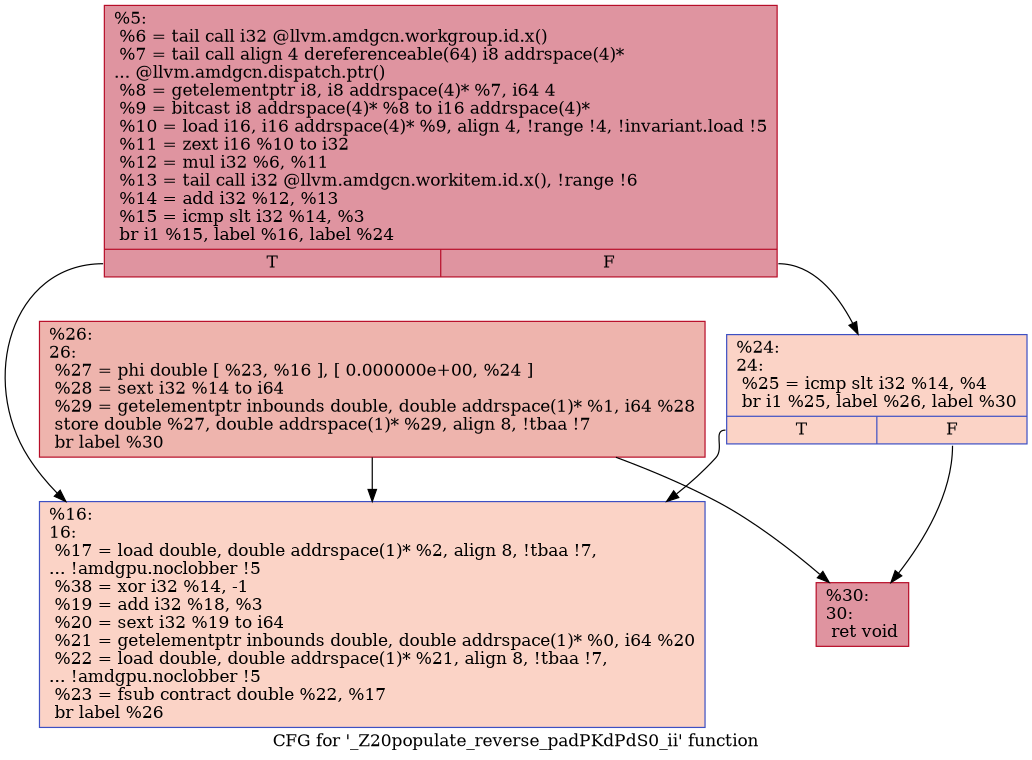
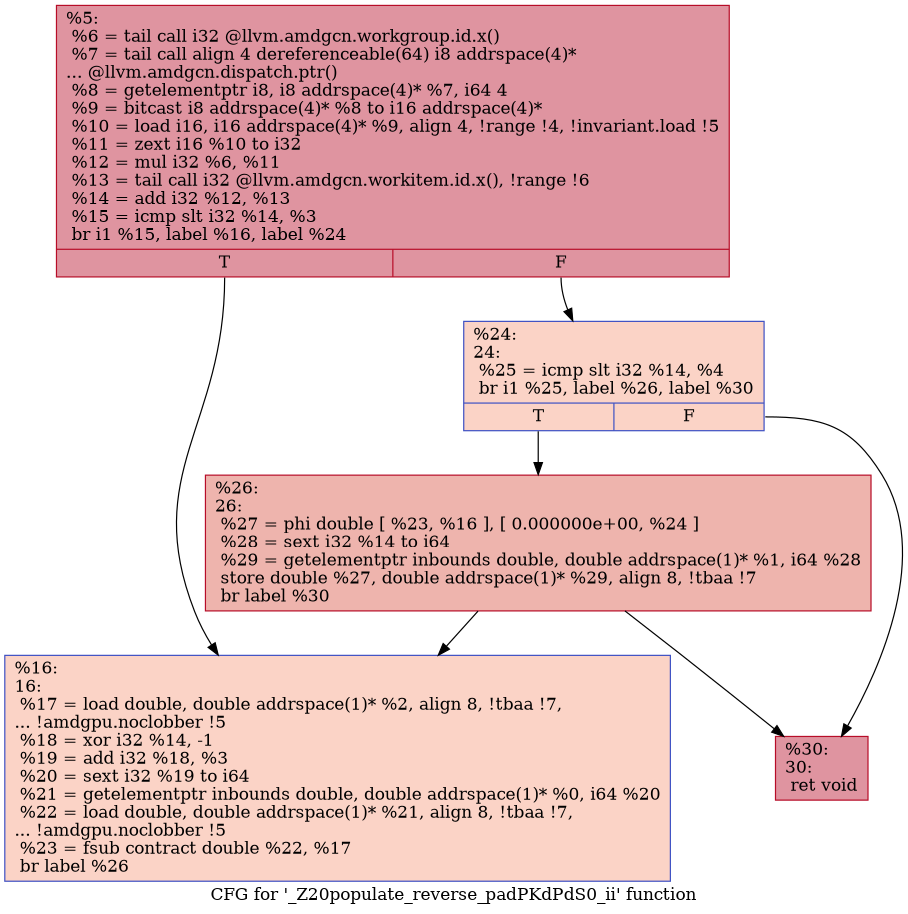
edge "%24:" -> "%16:": now "%24:" -> "%26:"
node "%16:": text "%38 = xor i32 %14, -1" -> "%18 = xor i32 %14, -1"
